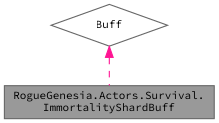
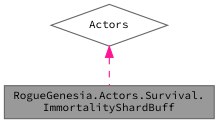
node "Buff": label "Buff" -> "Actors"
